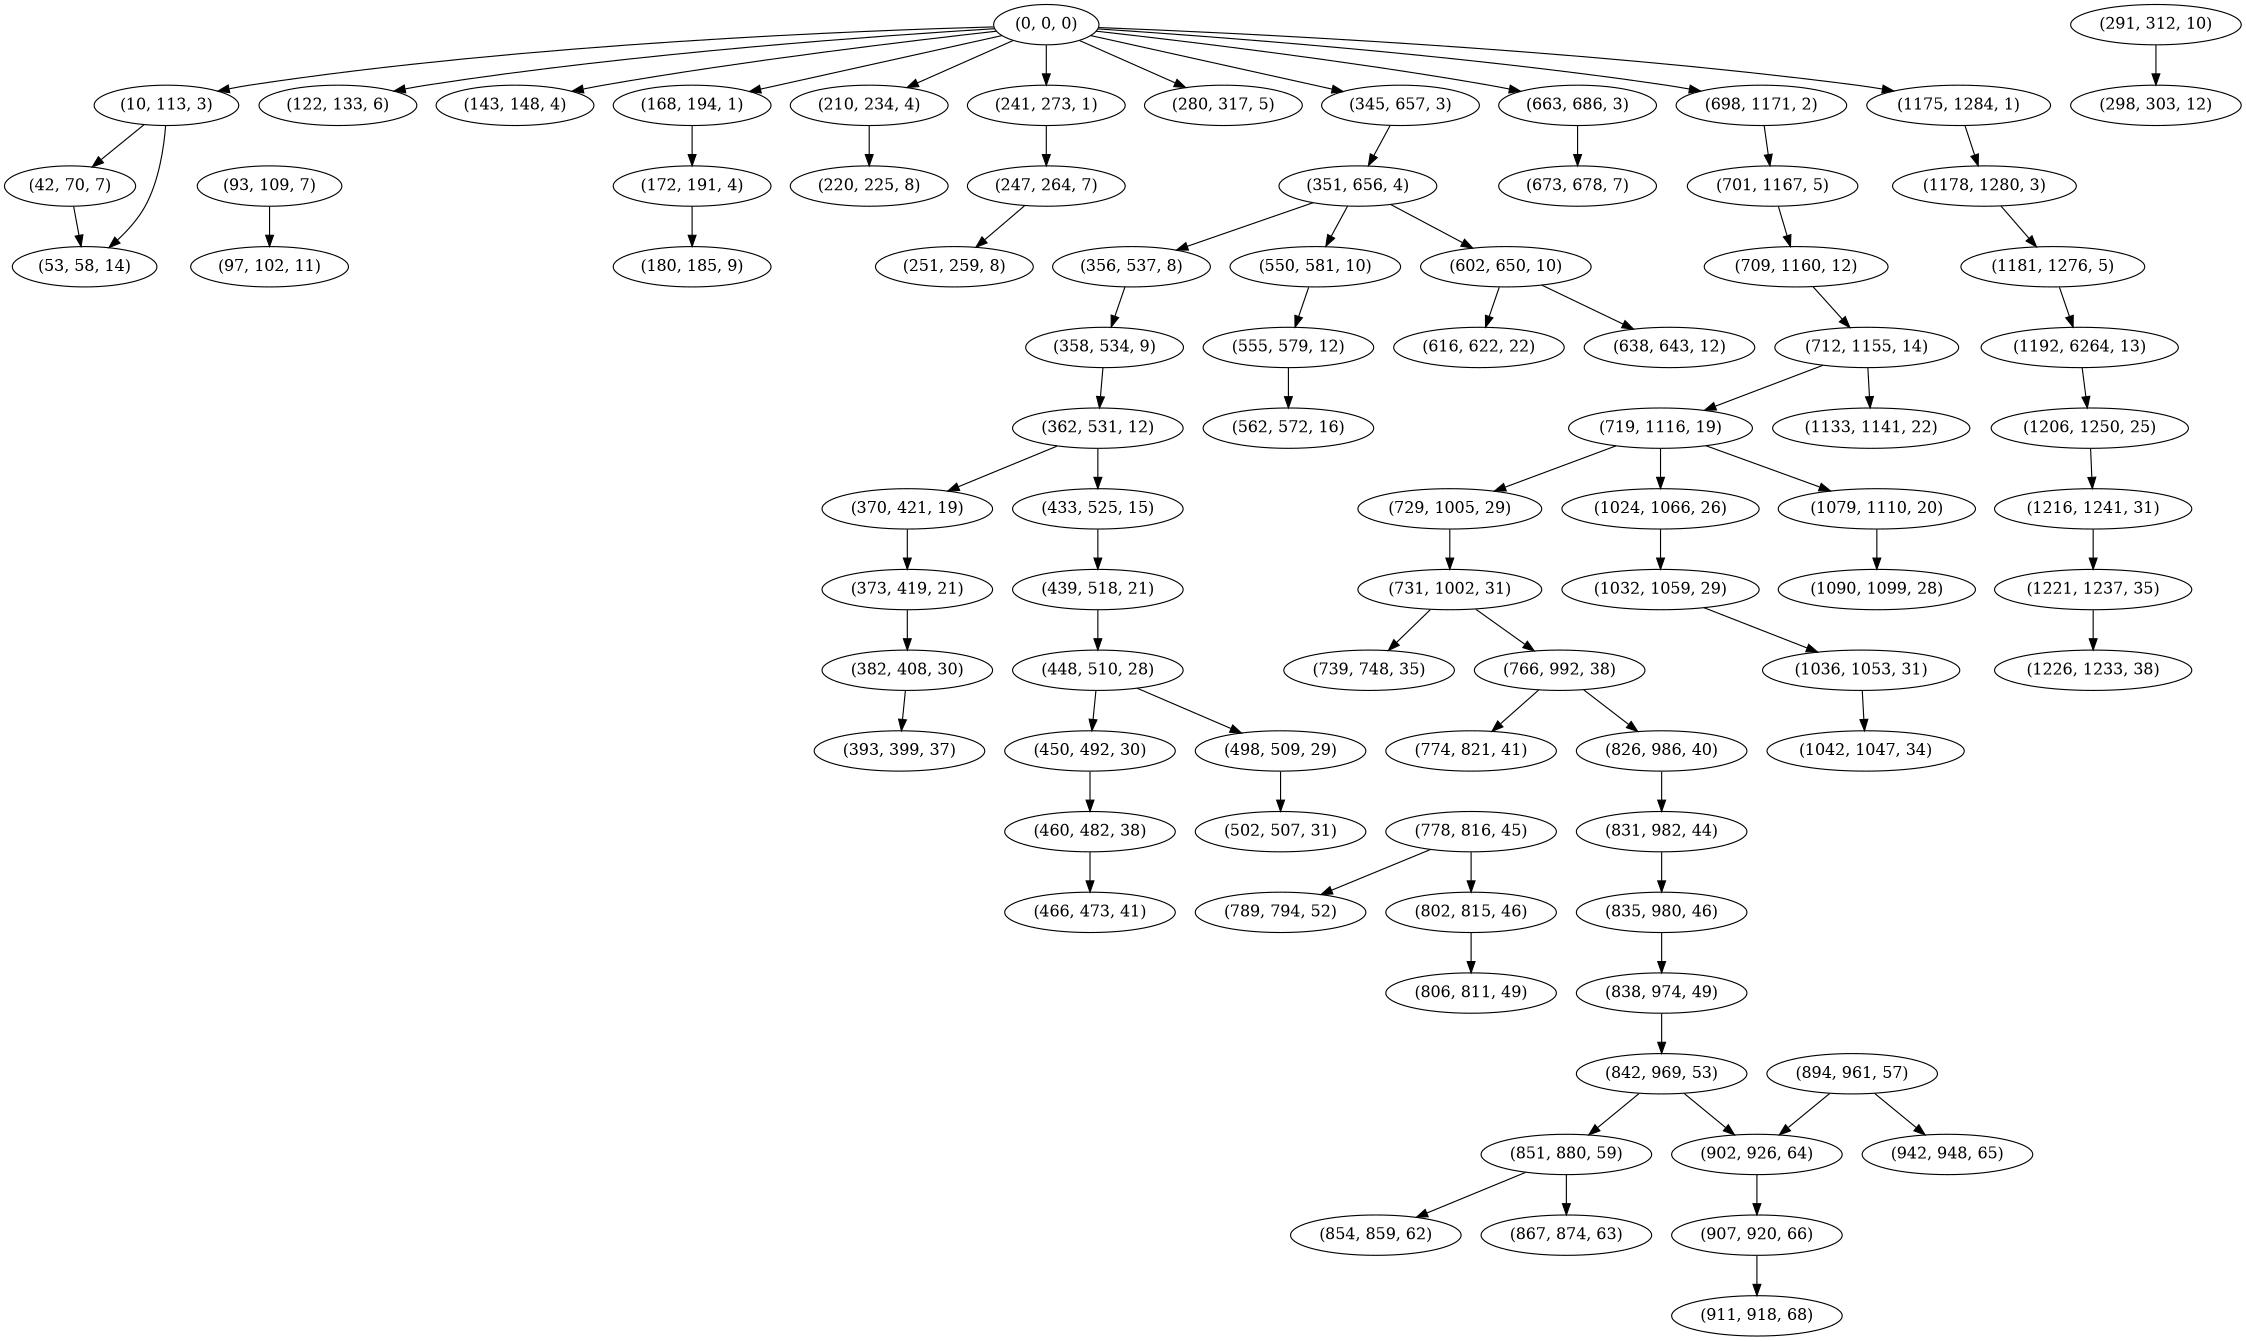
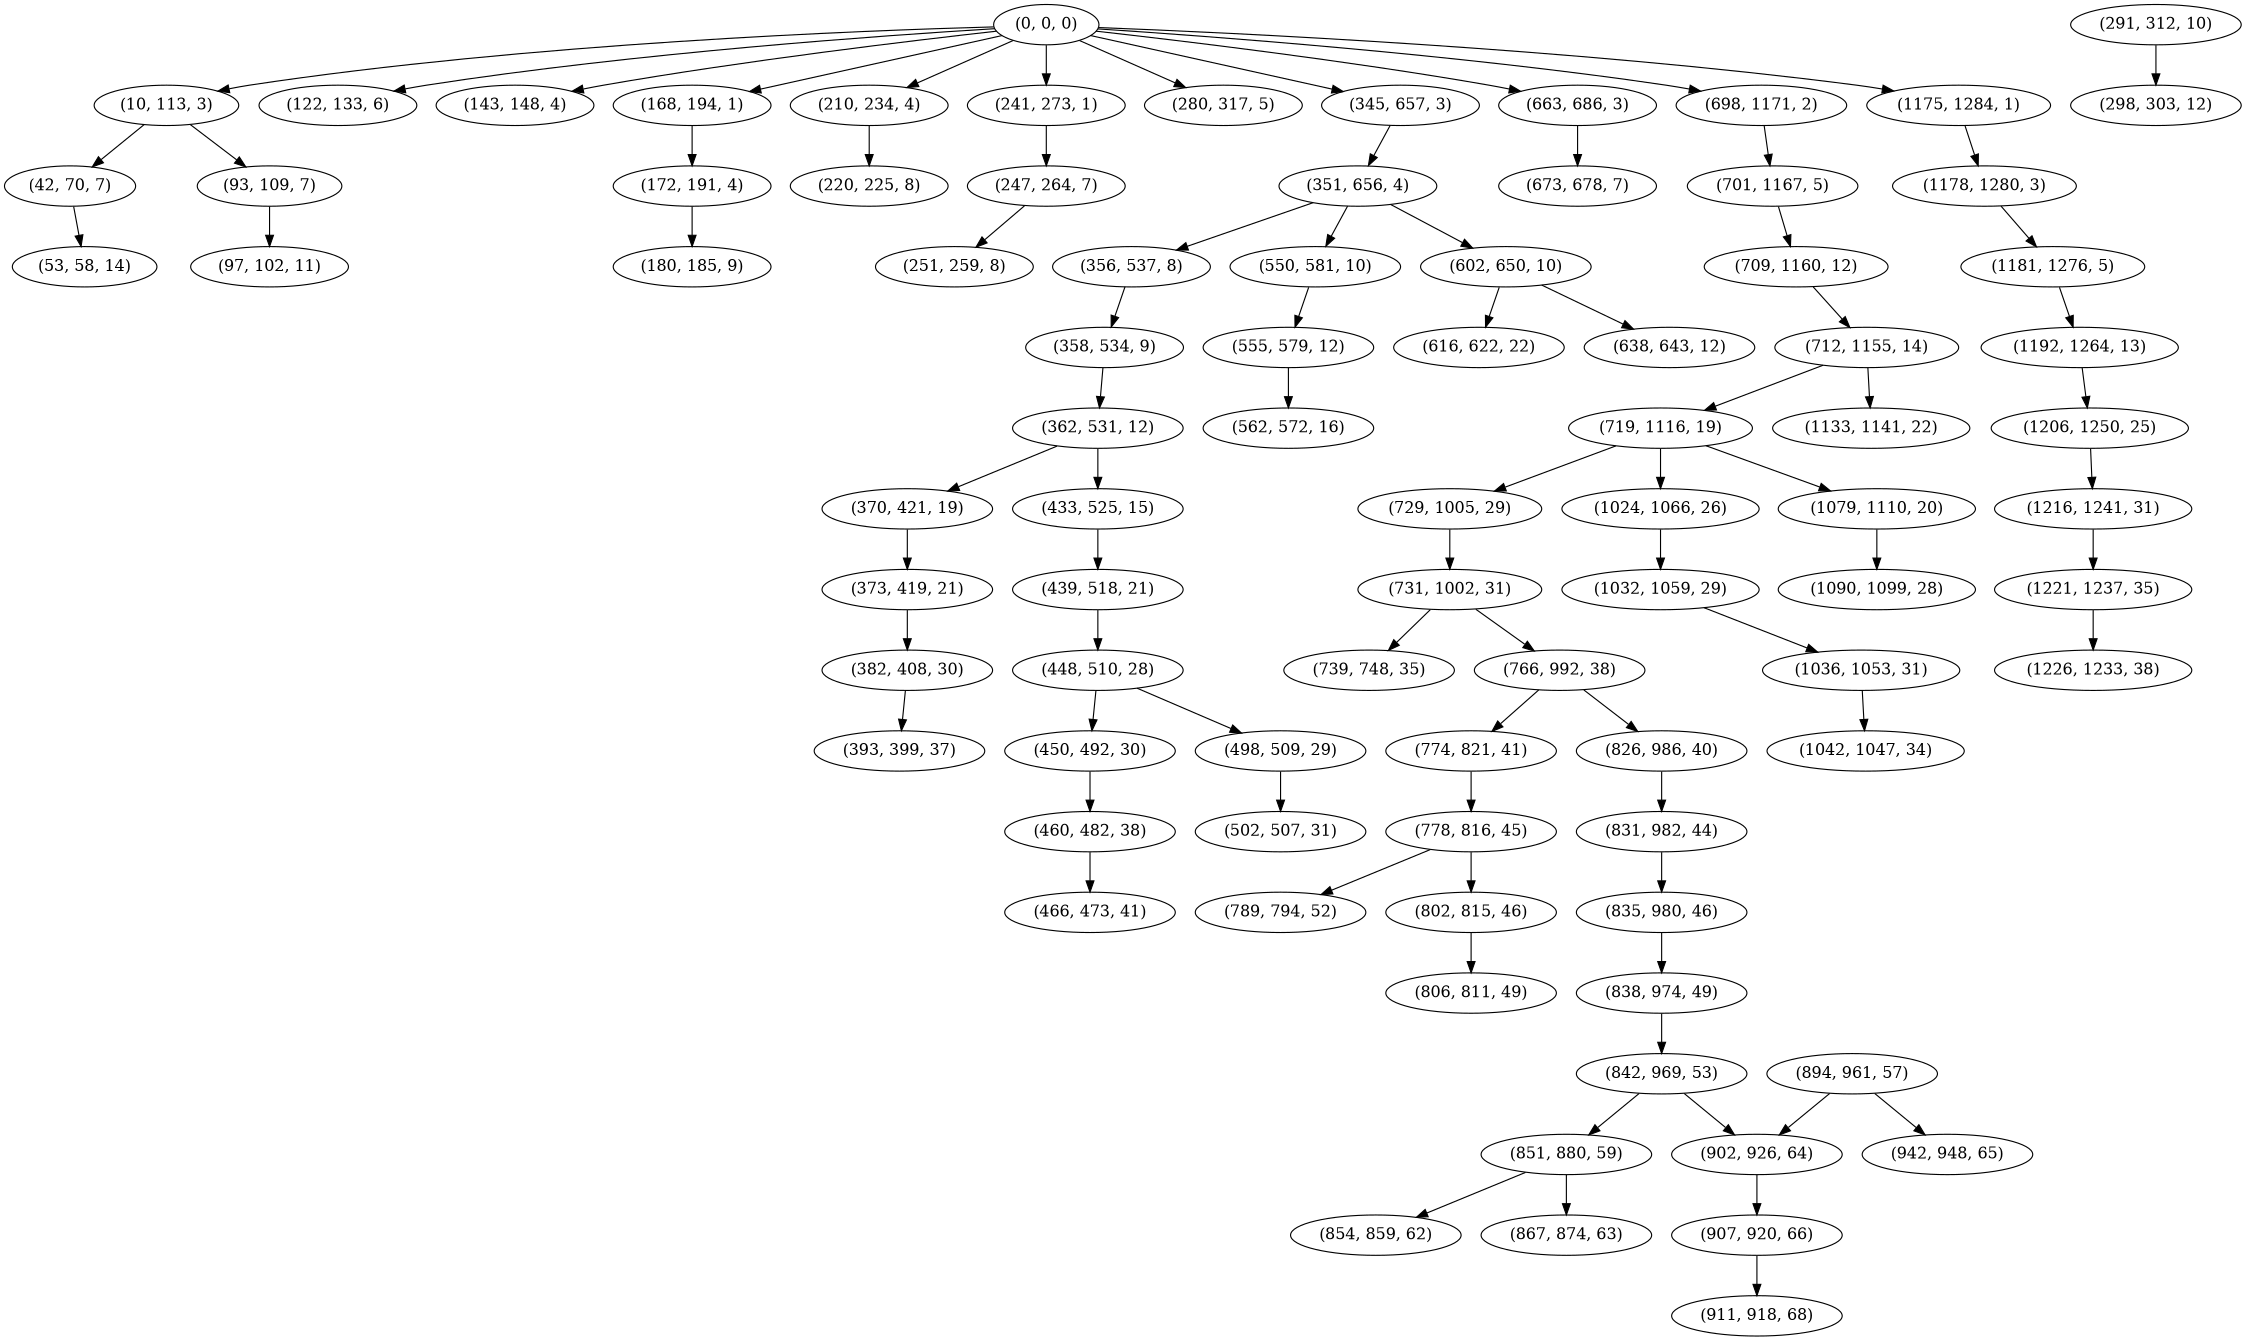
edge "(10, 113, 3)" -> "(53, 58, 14)": now "(10, 113, 3)" -> "(93, 109, 7)"
node "(1192, 6264, 13)": label "(1192, 6264, 13)" -> "(1192, 1264, 13)"
edge "(774, 821, 41)" -> "(778, 816, 45)": added
